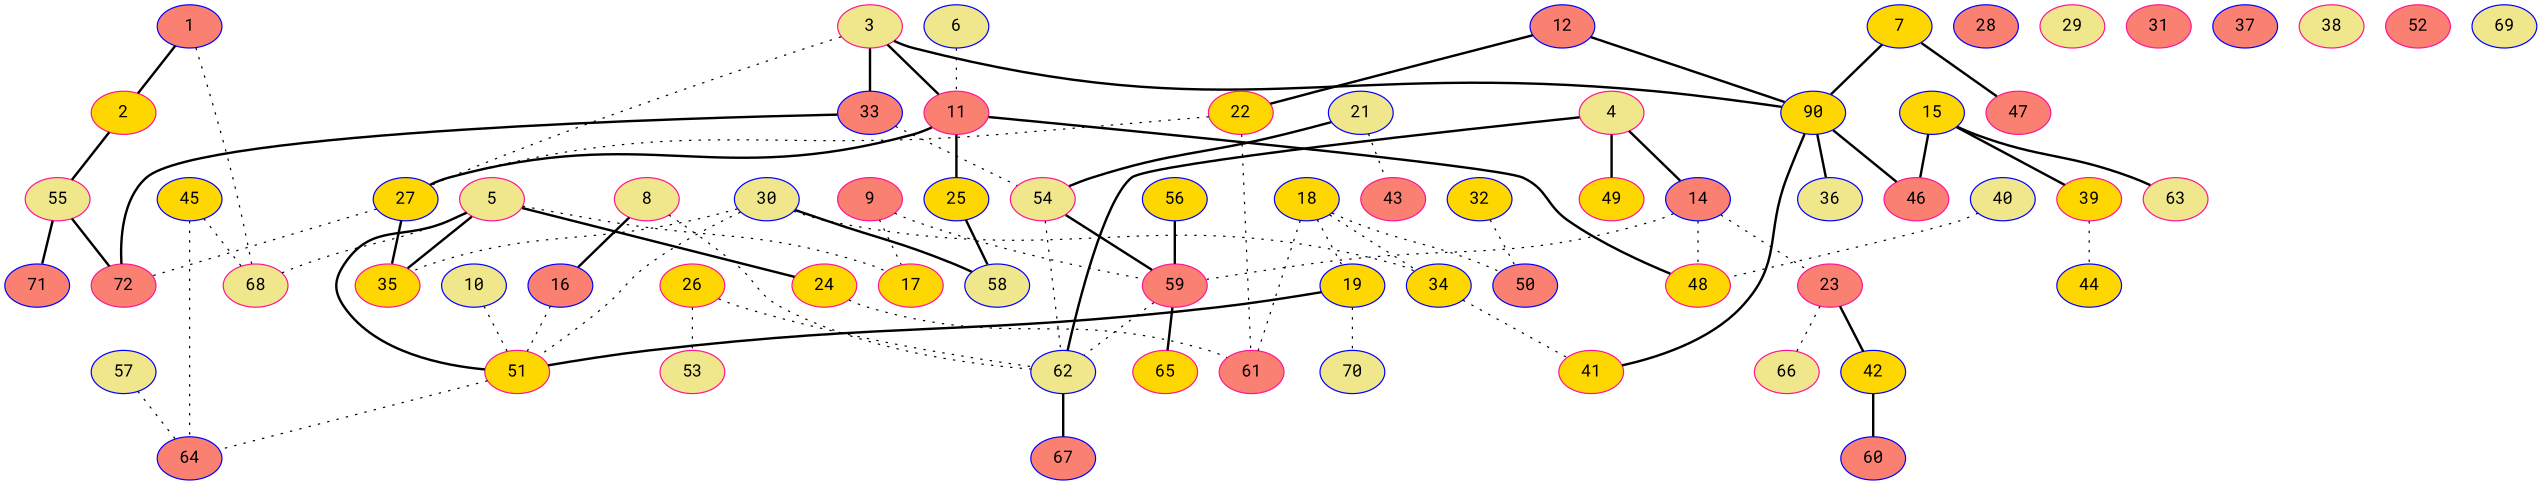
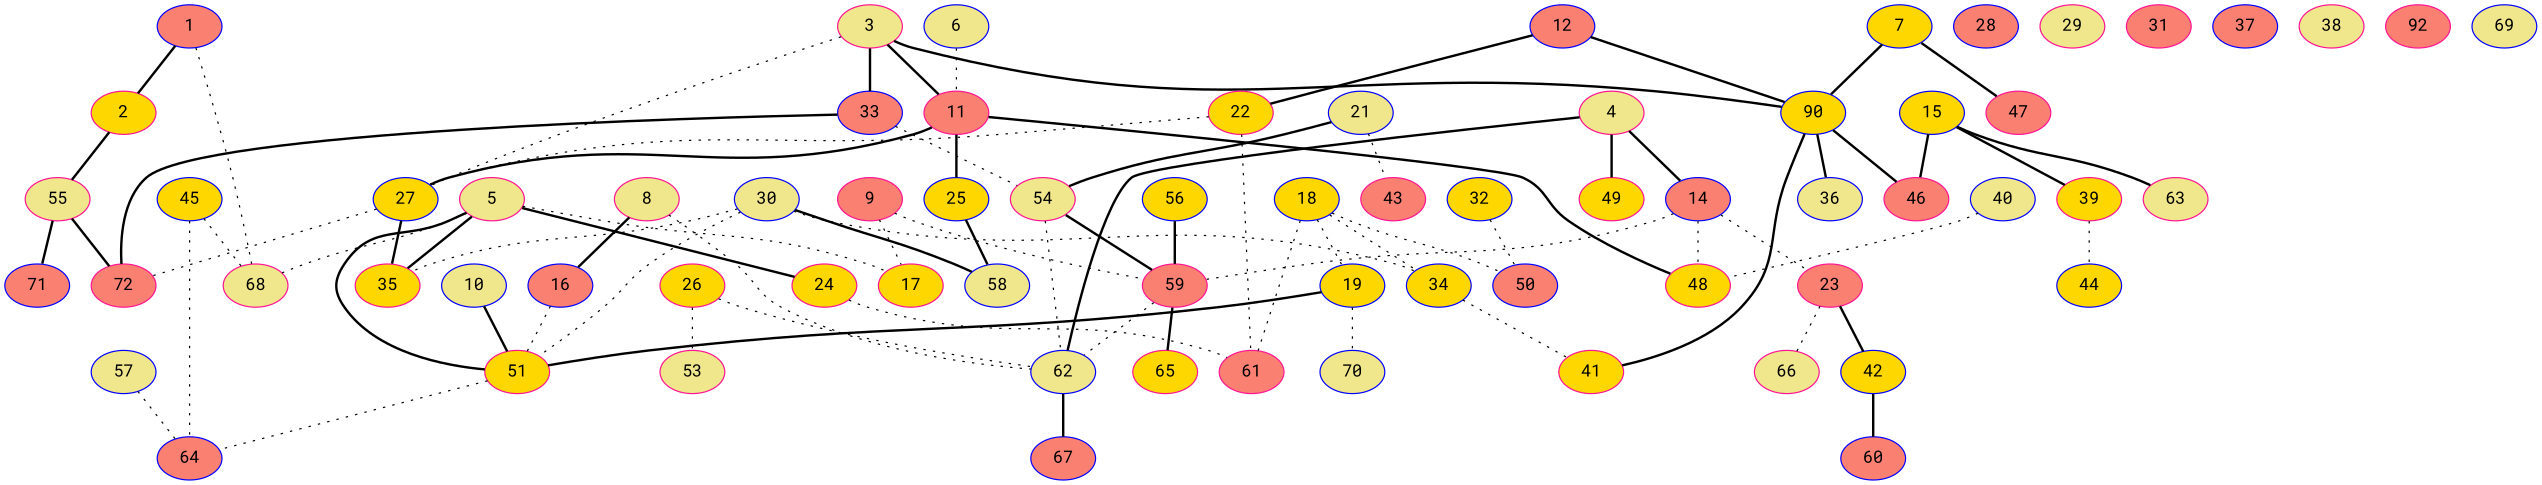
node "52": label "52" -> "92"
edge "10" -- "51": style dotted -> bold
